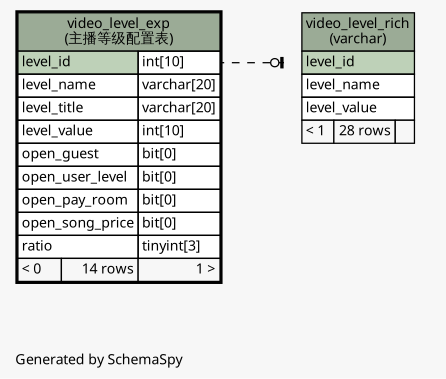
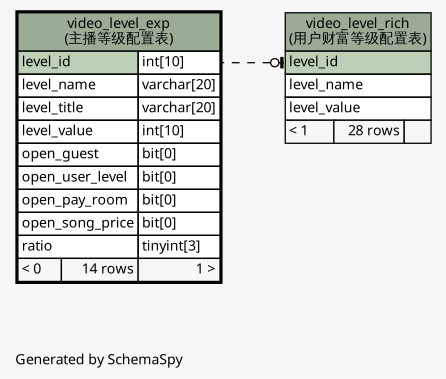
node "video_level_rich": text "(varchar)" -> "(用户财富等级配置表)"
